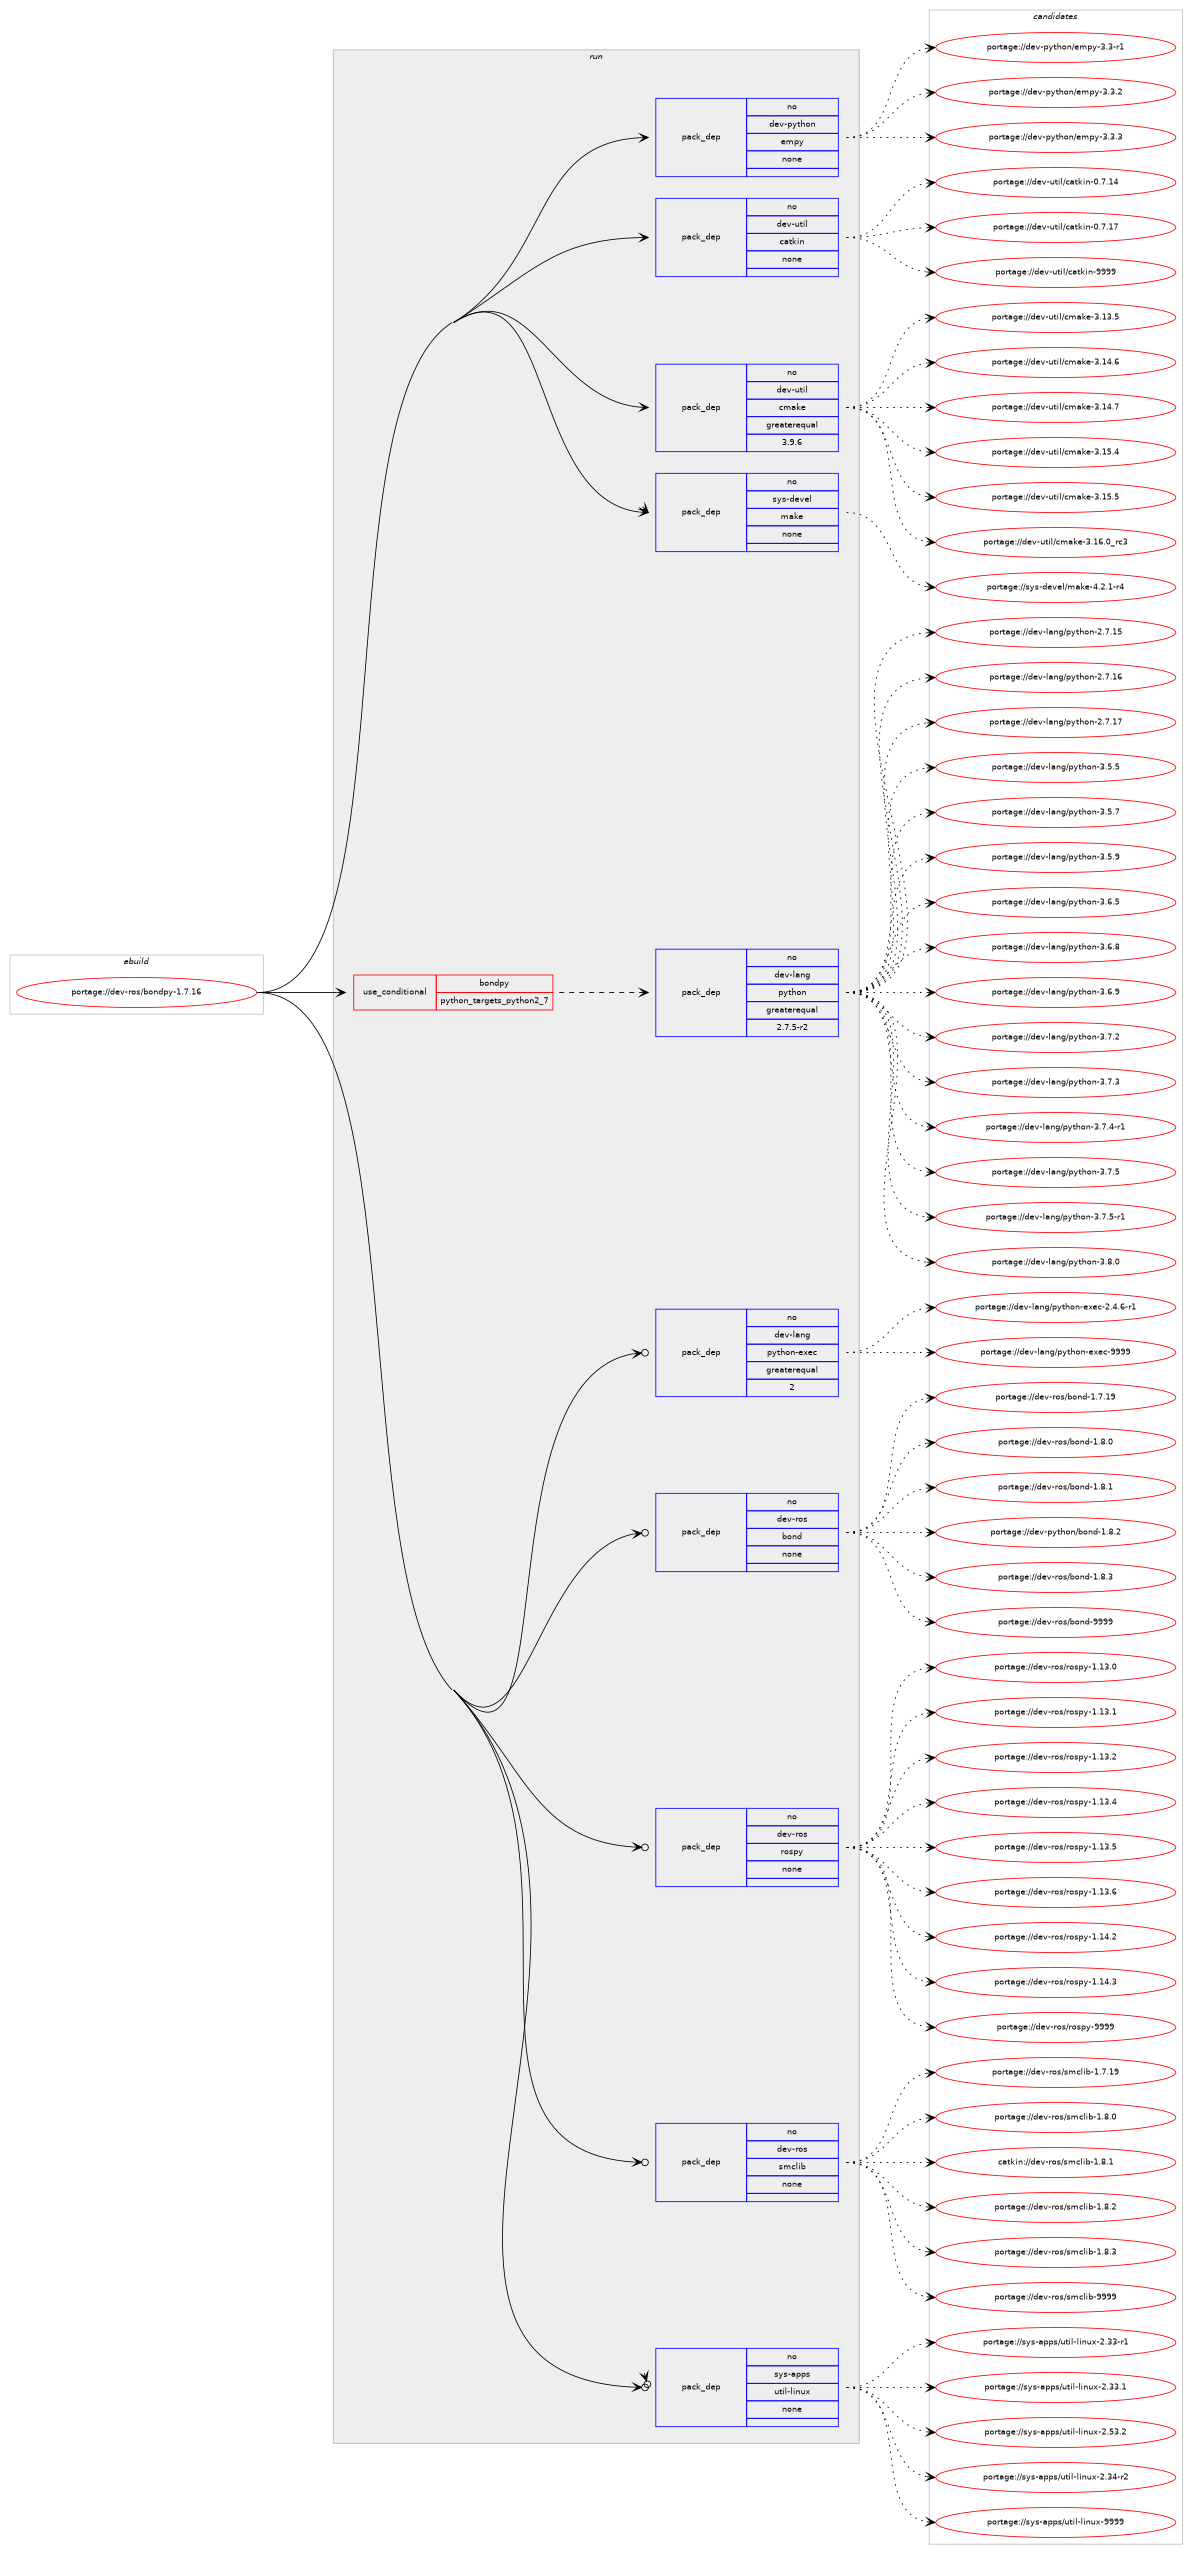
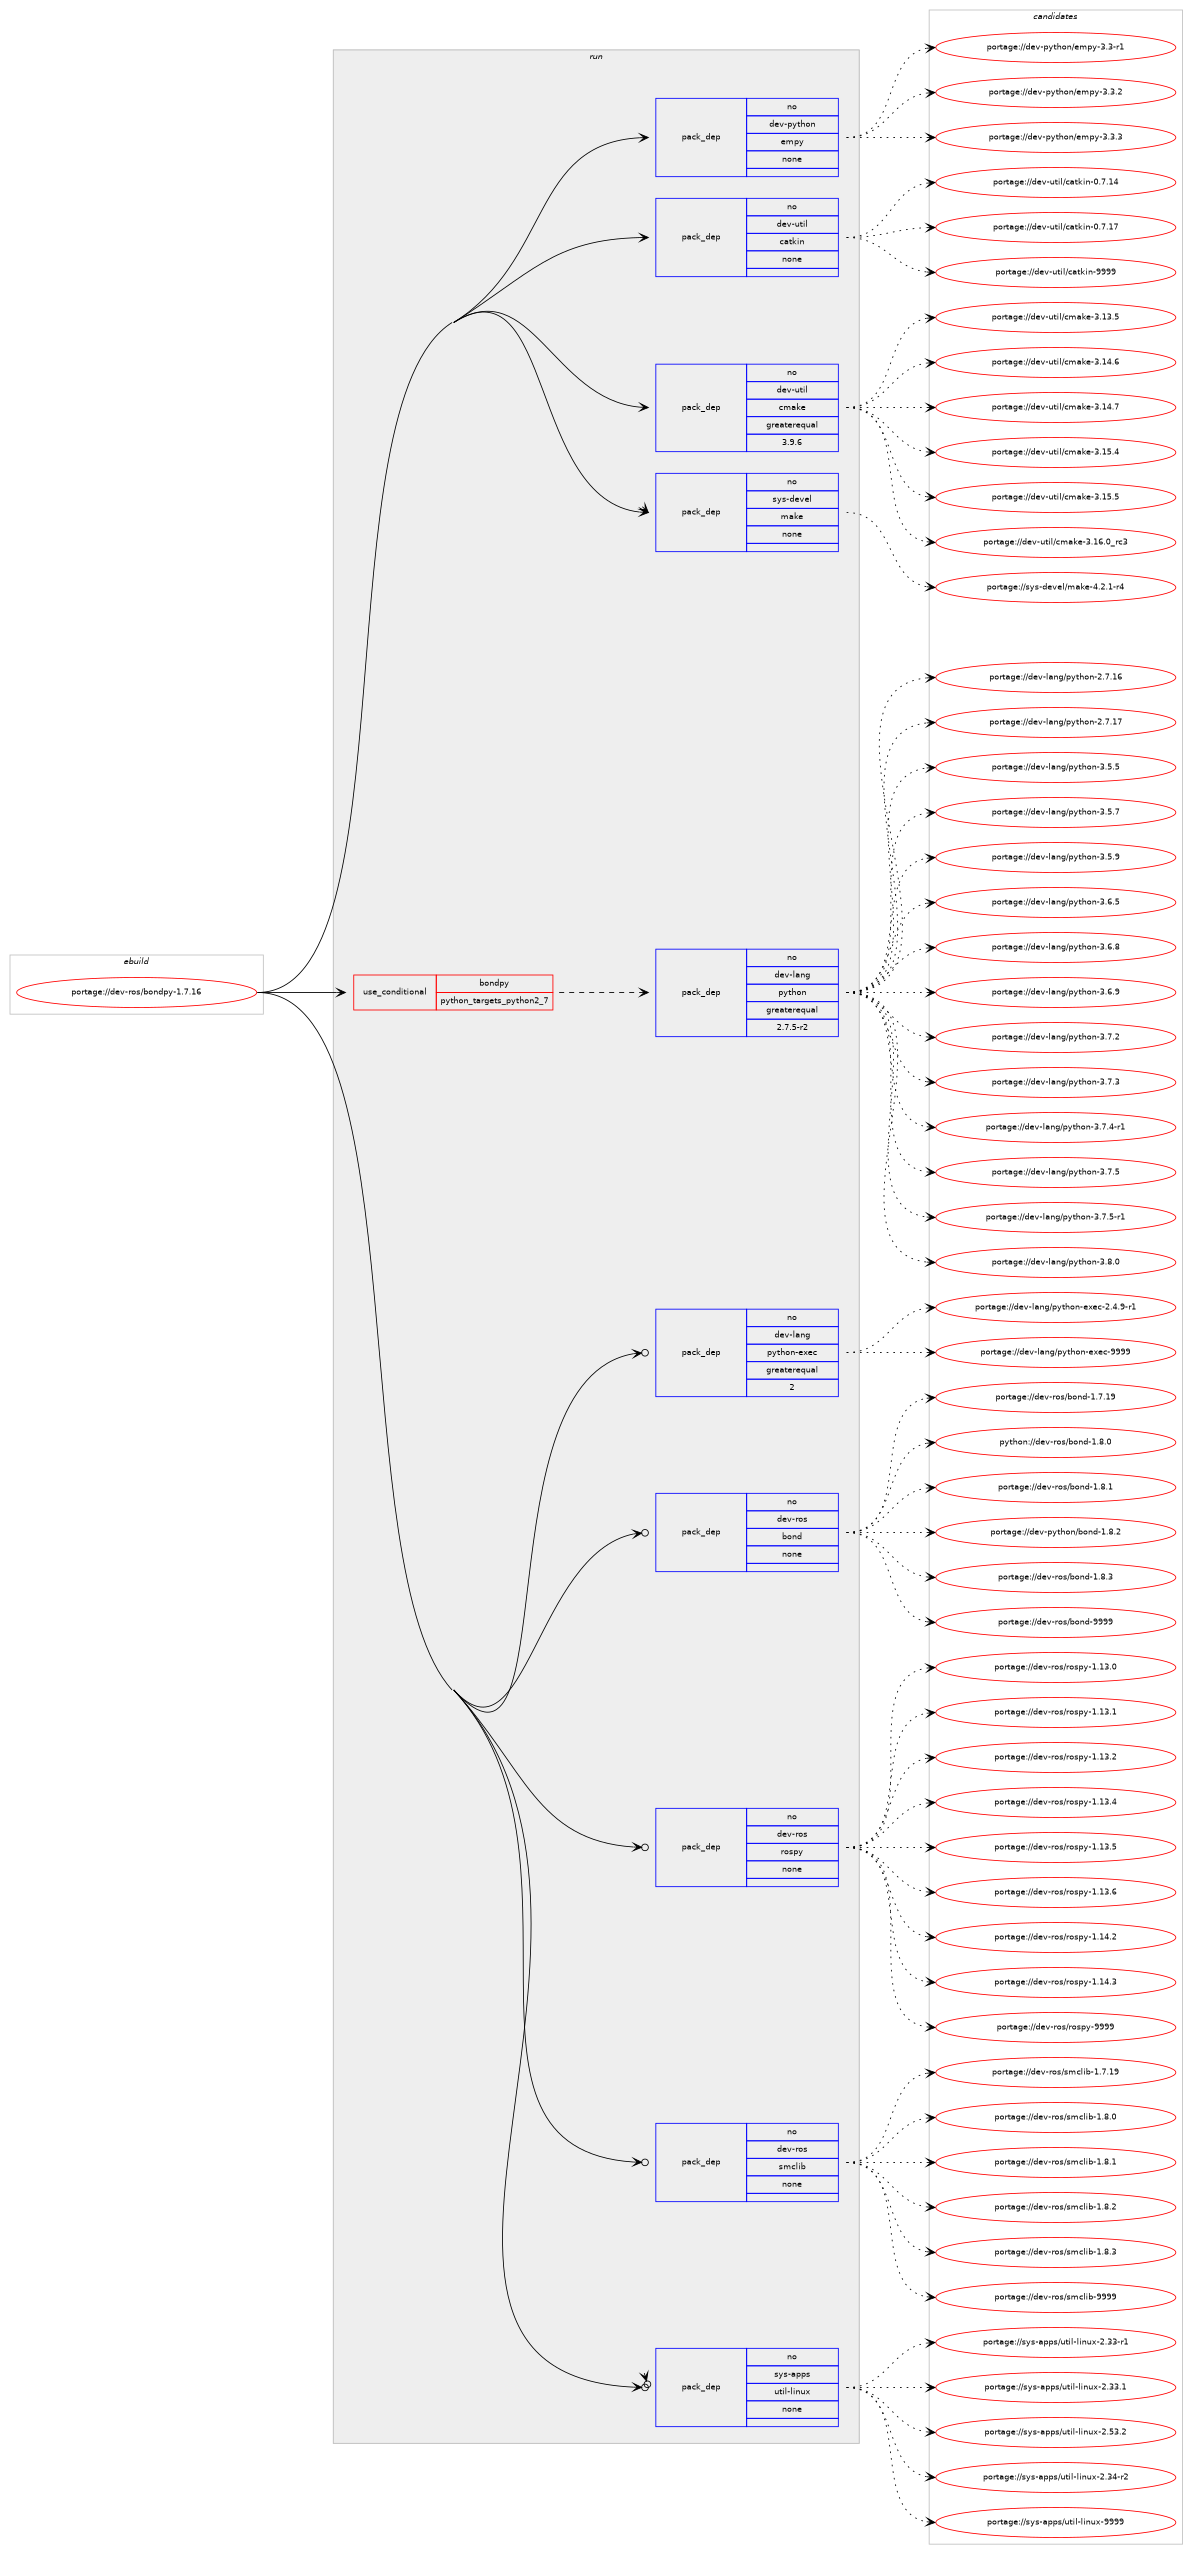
node "portage://dev-lang/python-2.7.15": removed
node "portage://dev-lang/python-exec-2.4.6-r1": label "portage://dev-lang/python-exec-2.4.6-r1" -> "portage://dev-lang/python-exec-2.4.9-r1"
node "portage://dev-ros/bond-1.8.0": label "portage://dev-ros/bond-1.8.0" -> "python://dev-ros/bond-1.8.0"
node "catkin://dev-ros/smclib-1.8.1": label "catkin://dev-ros/smclib-1.8.1" -> "portage://dev-ros/smclib-1.8.1"
